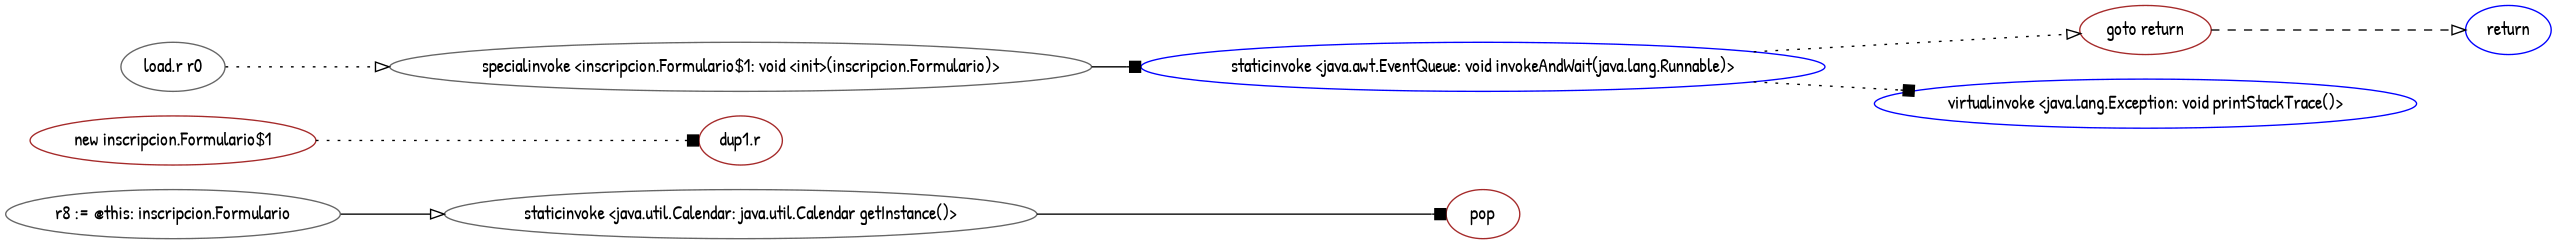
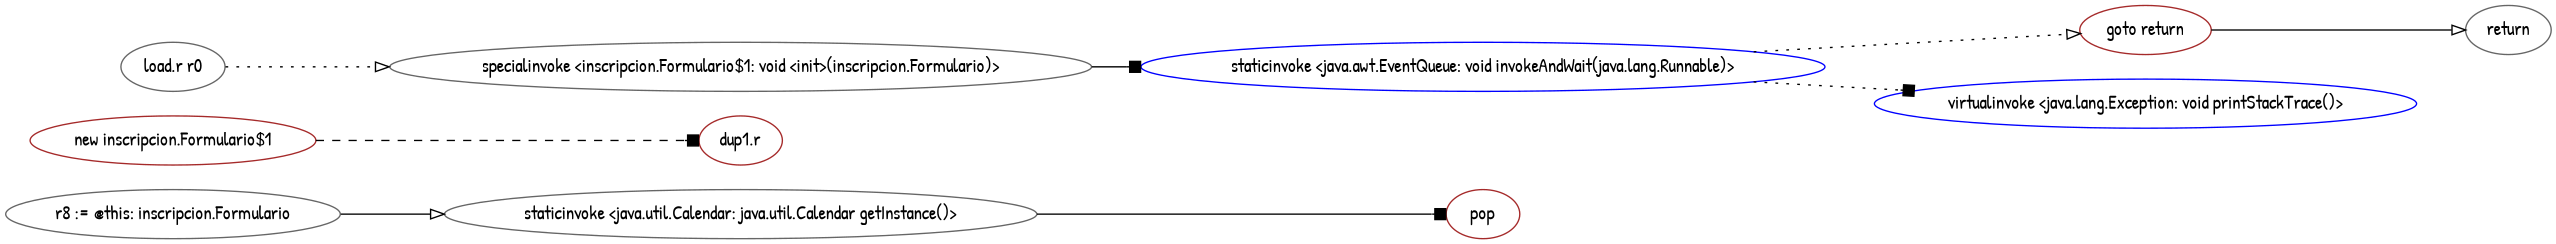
edge "goto return" -> "return": style dashed -> solid
node "return": color blue -> gray40
edge "new inscripcion.Formulario$1" -> "dup1.r": style dotted -> dashed
